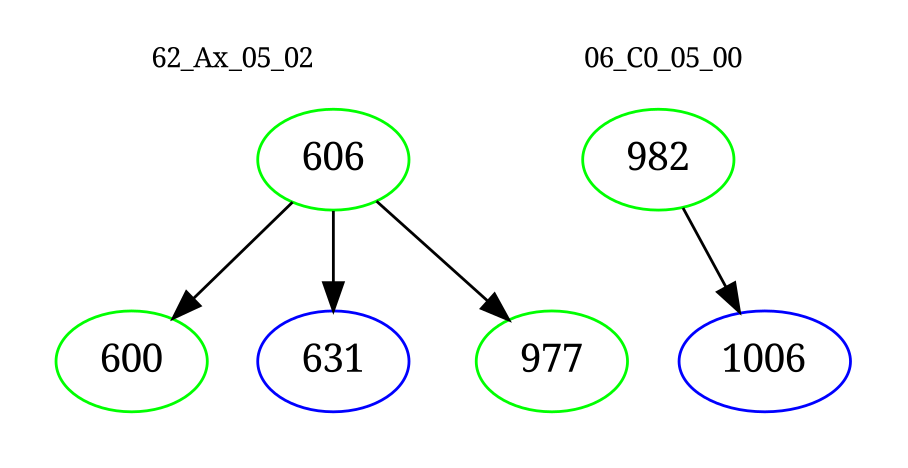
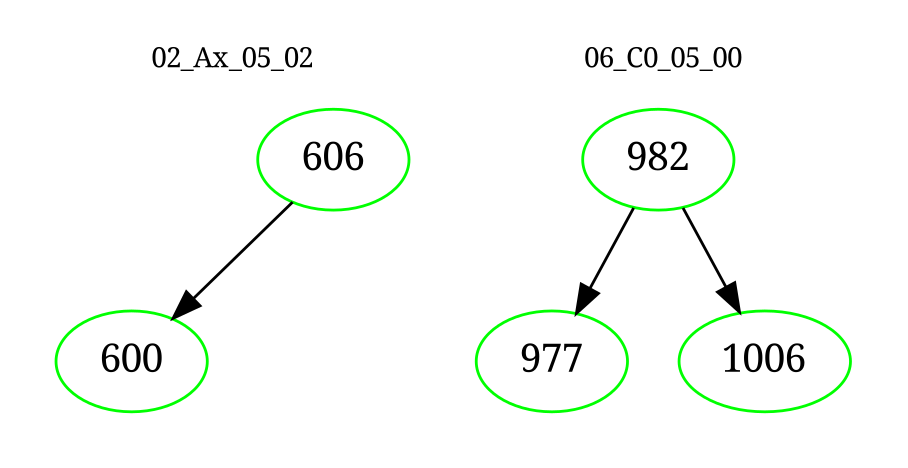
cluster "62_Ax_05_02": label "62_Ax_05_02" -> "02_Ax_05_02"
edge "606" -> "977": now "982" -> "977"
node "631": removed
node "1006": color blue -> green
